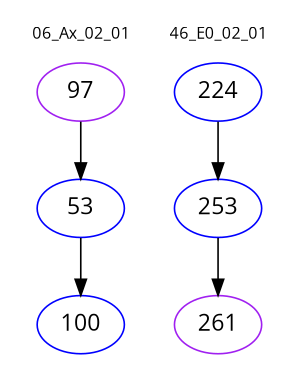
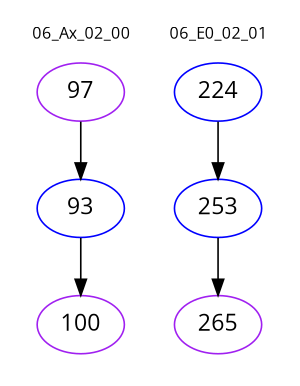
cluster "06_Ax_02_01": label "06_Ax_02_01" -> "06_Ax_02_00"
cluster "46_E0_02_01": label "46_E0_02_01" -> "06_E0_02_01"
node "53": label "53" -> "93"
node "100": color blue -> purple
node "261": label "261" -> "265"
